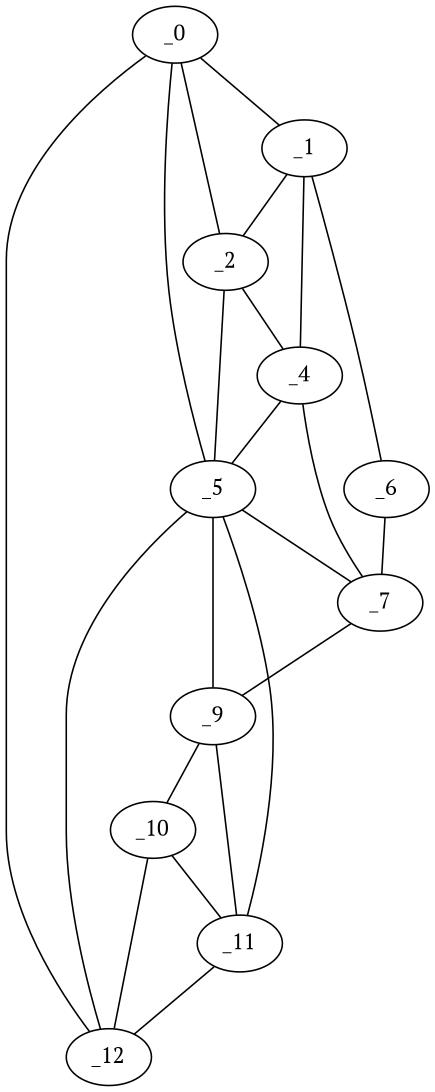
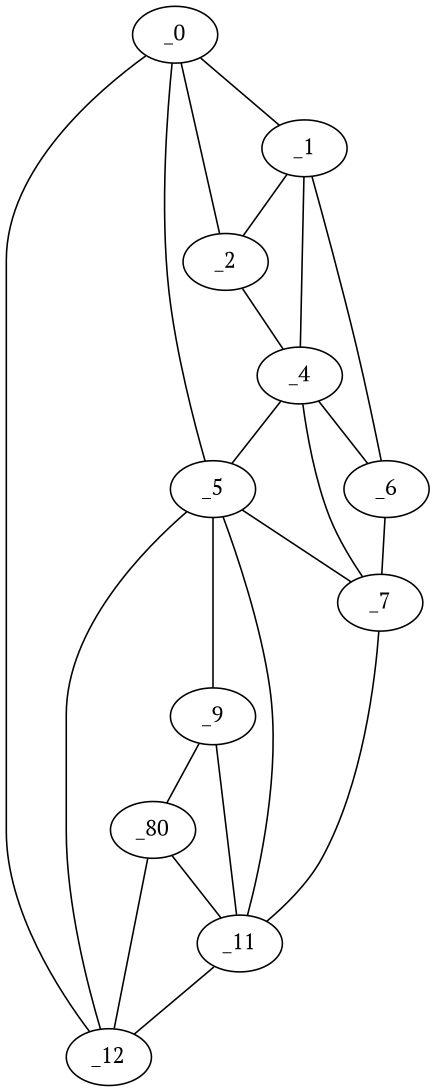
edge "_2" -- "_5": removed
edge "_4" -- "_6": added
edge "_7" -- "_9": now "_7" -- "_11"
node "_10": label "_10" -> "_80"
